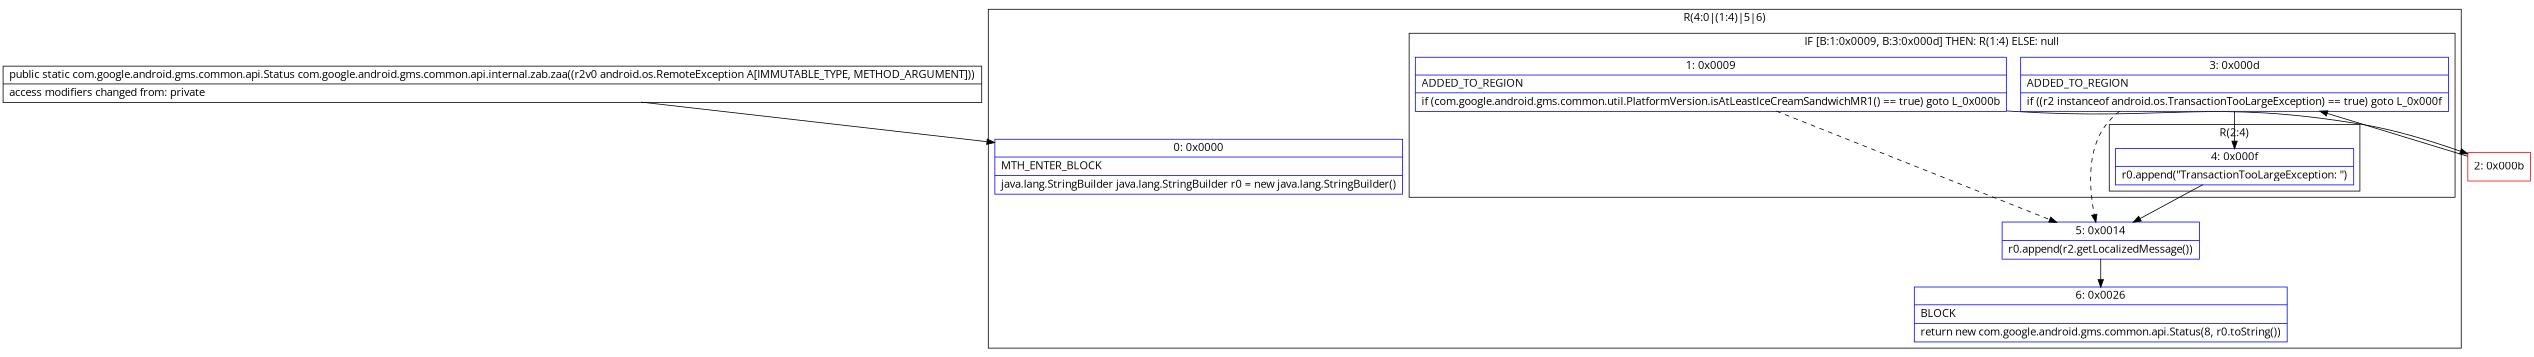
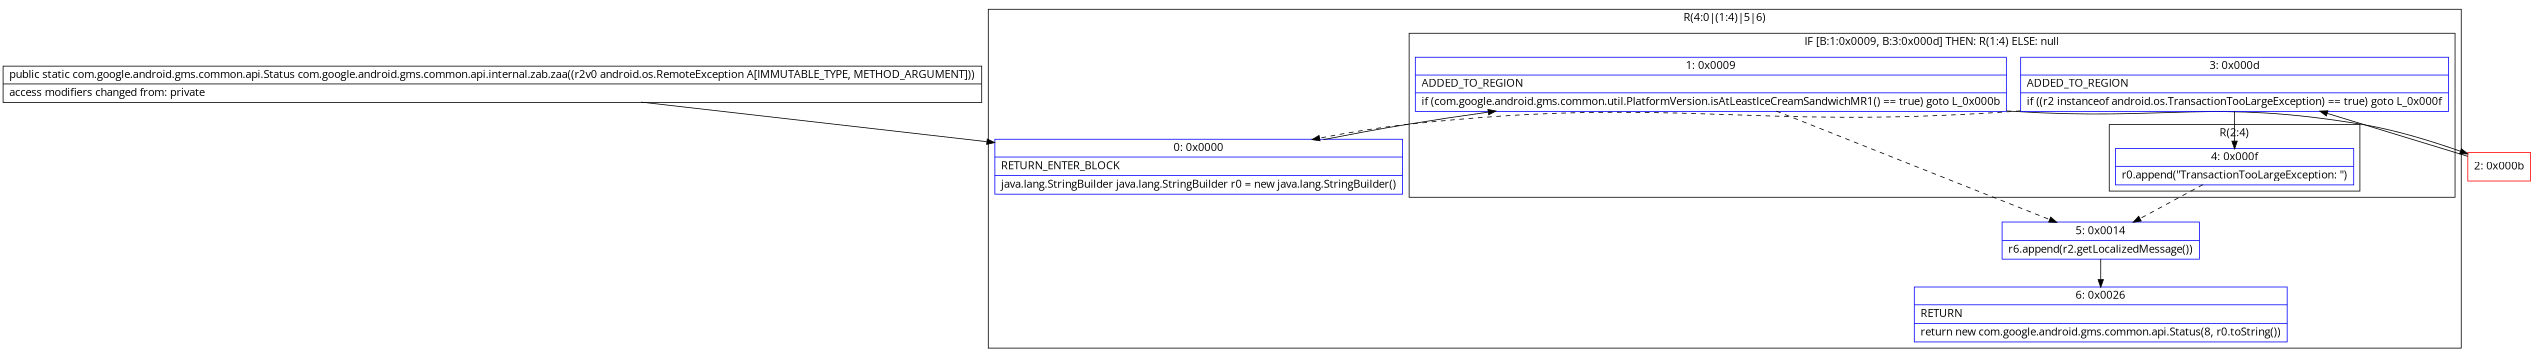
edge "0: 0x0000" -> "1: 0x0009": added
edge "3: 0x000d" -> "5: 0x0014": now "3: 0x000d" -> "0: 0x0000"
node "0: 0x0000": text "MTH_ENTER_BLOCK" -> "RETURN_ENTER_BLOCK"
edge "4: 0x000f" -> "5: 0x0014": style solid -> dashed
node "5: 0x0014": text "r0.append(r2.getLocalizedMessage())" -> "r6.append(r2.getLocalizedMessage())"
node "6: 0x0026": text "BLOCK" -> "RETURN"
